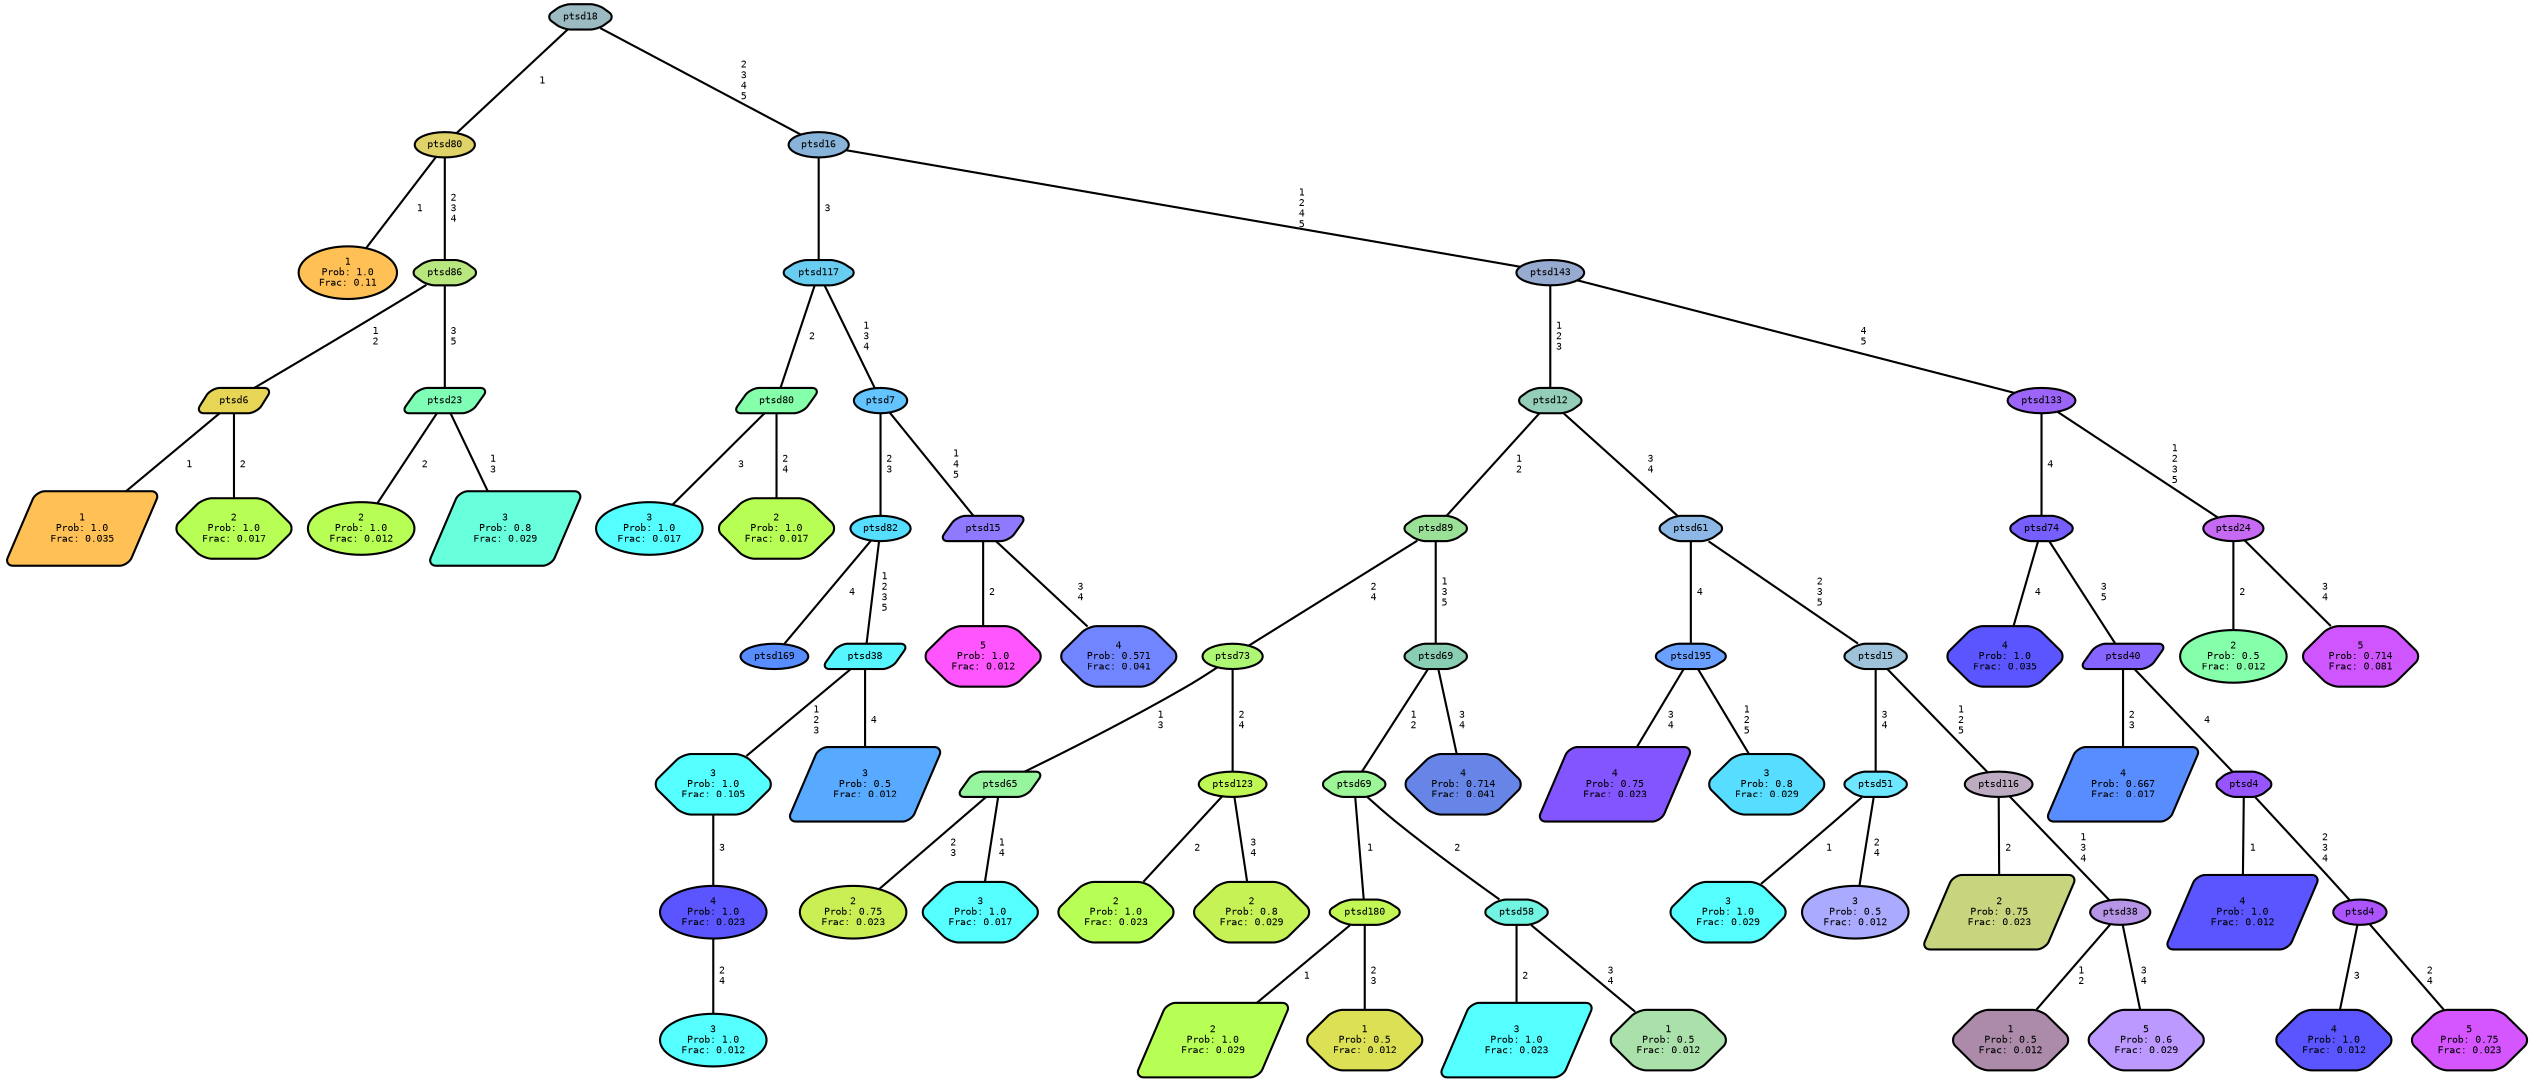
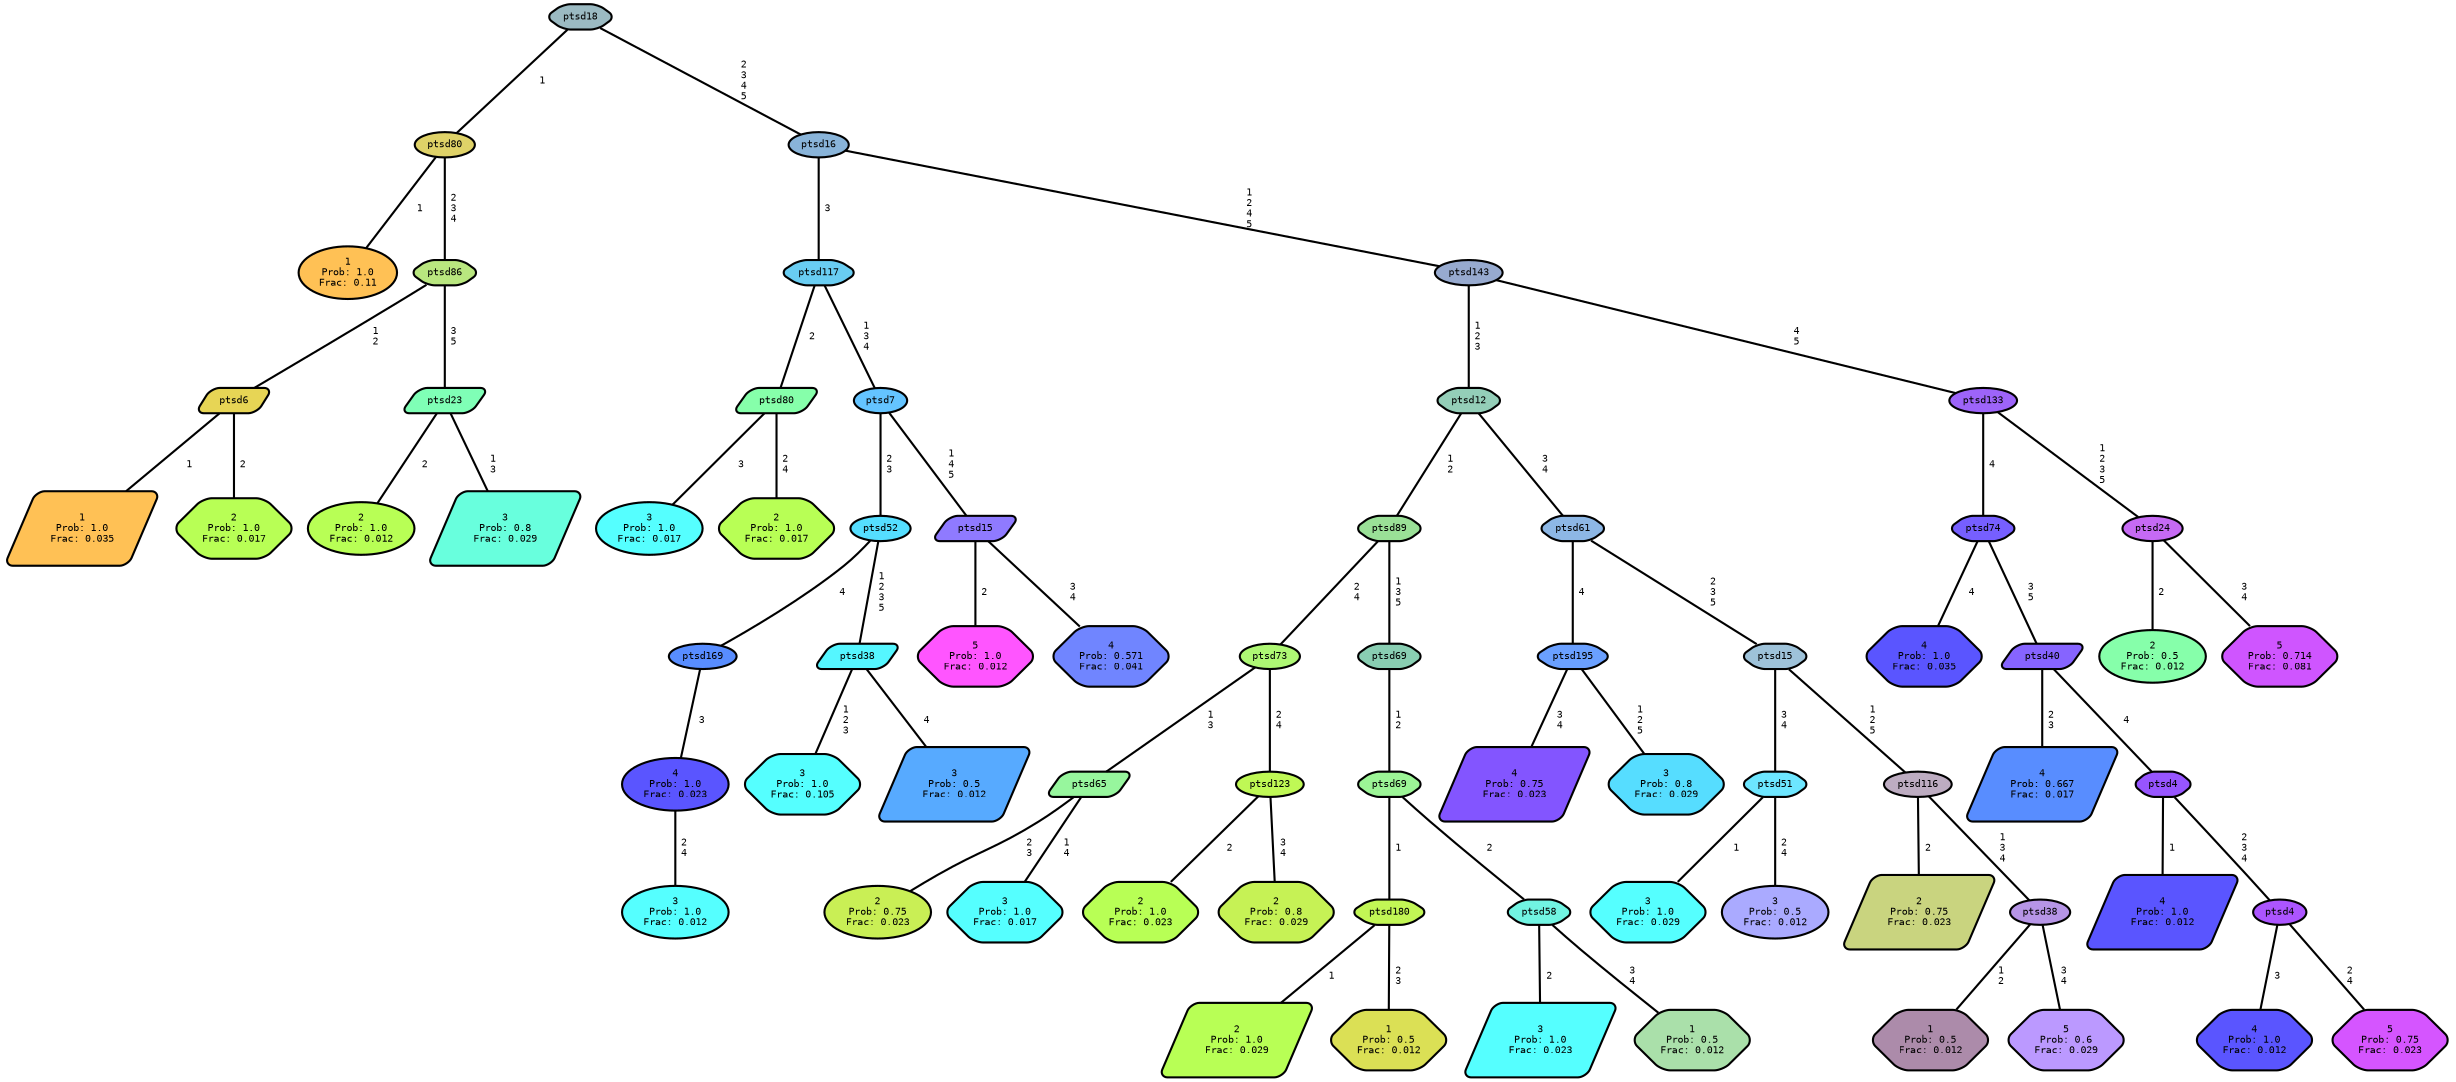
node "ptsd82": label "ptsd82" -> "ptsd52"
node "4 Prob: 0.714 Frac: 0.041": removed
edge "3 Prob: 1.0 Frac: 0.105" -- "4 Prob: 1.0 Frac: 0.023": now "ptsd169" -- "4 Prob: 1.0 Frac: 0.023"
